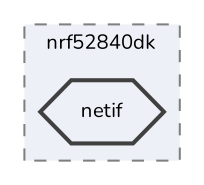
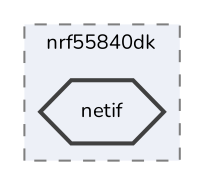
cluster "nrf52840dk": label "nrf52840dk" -> "nrf55840dk"
